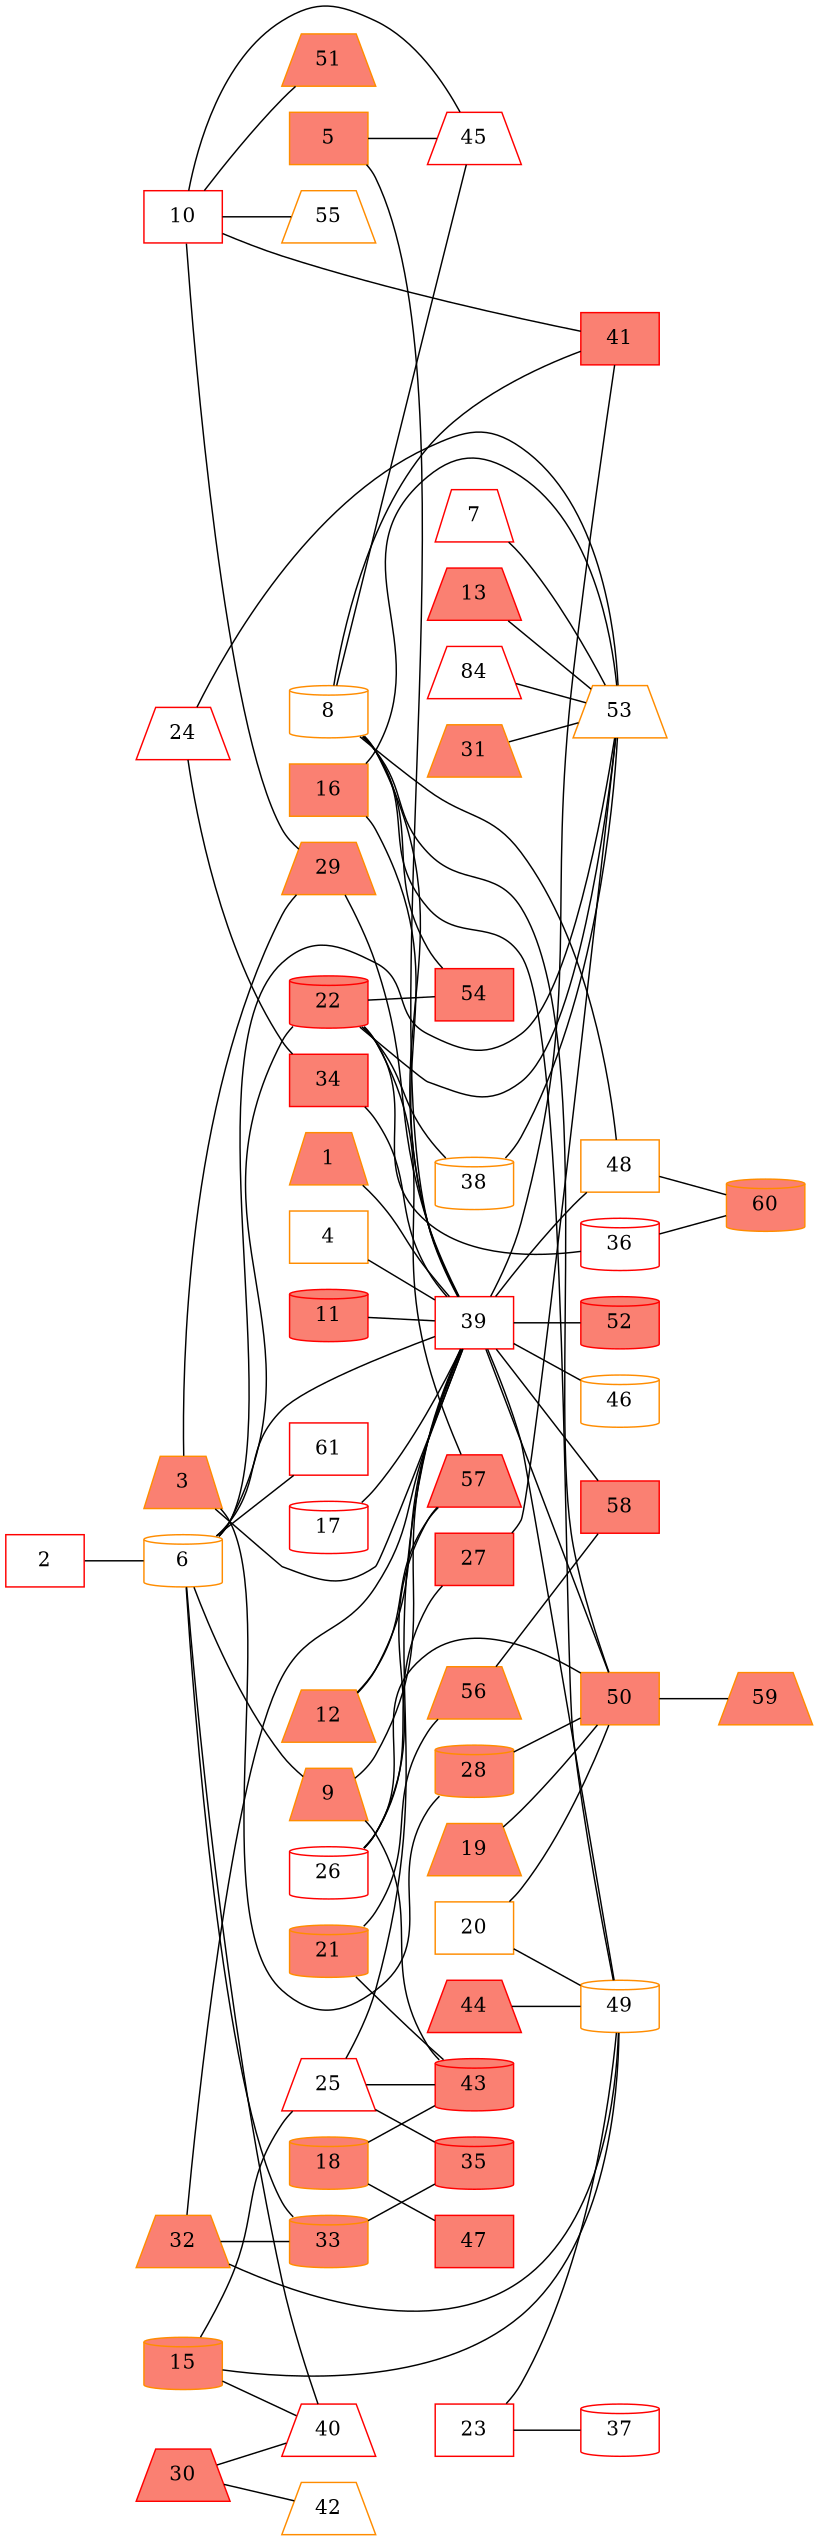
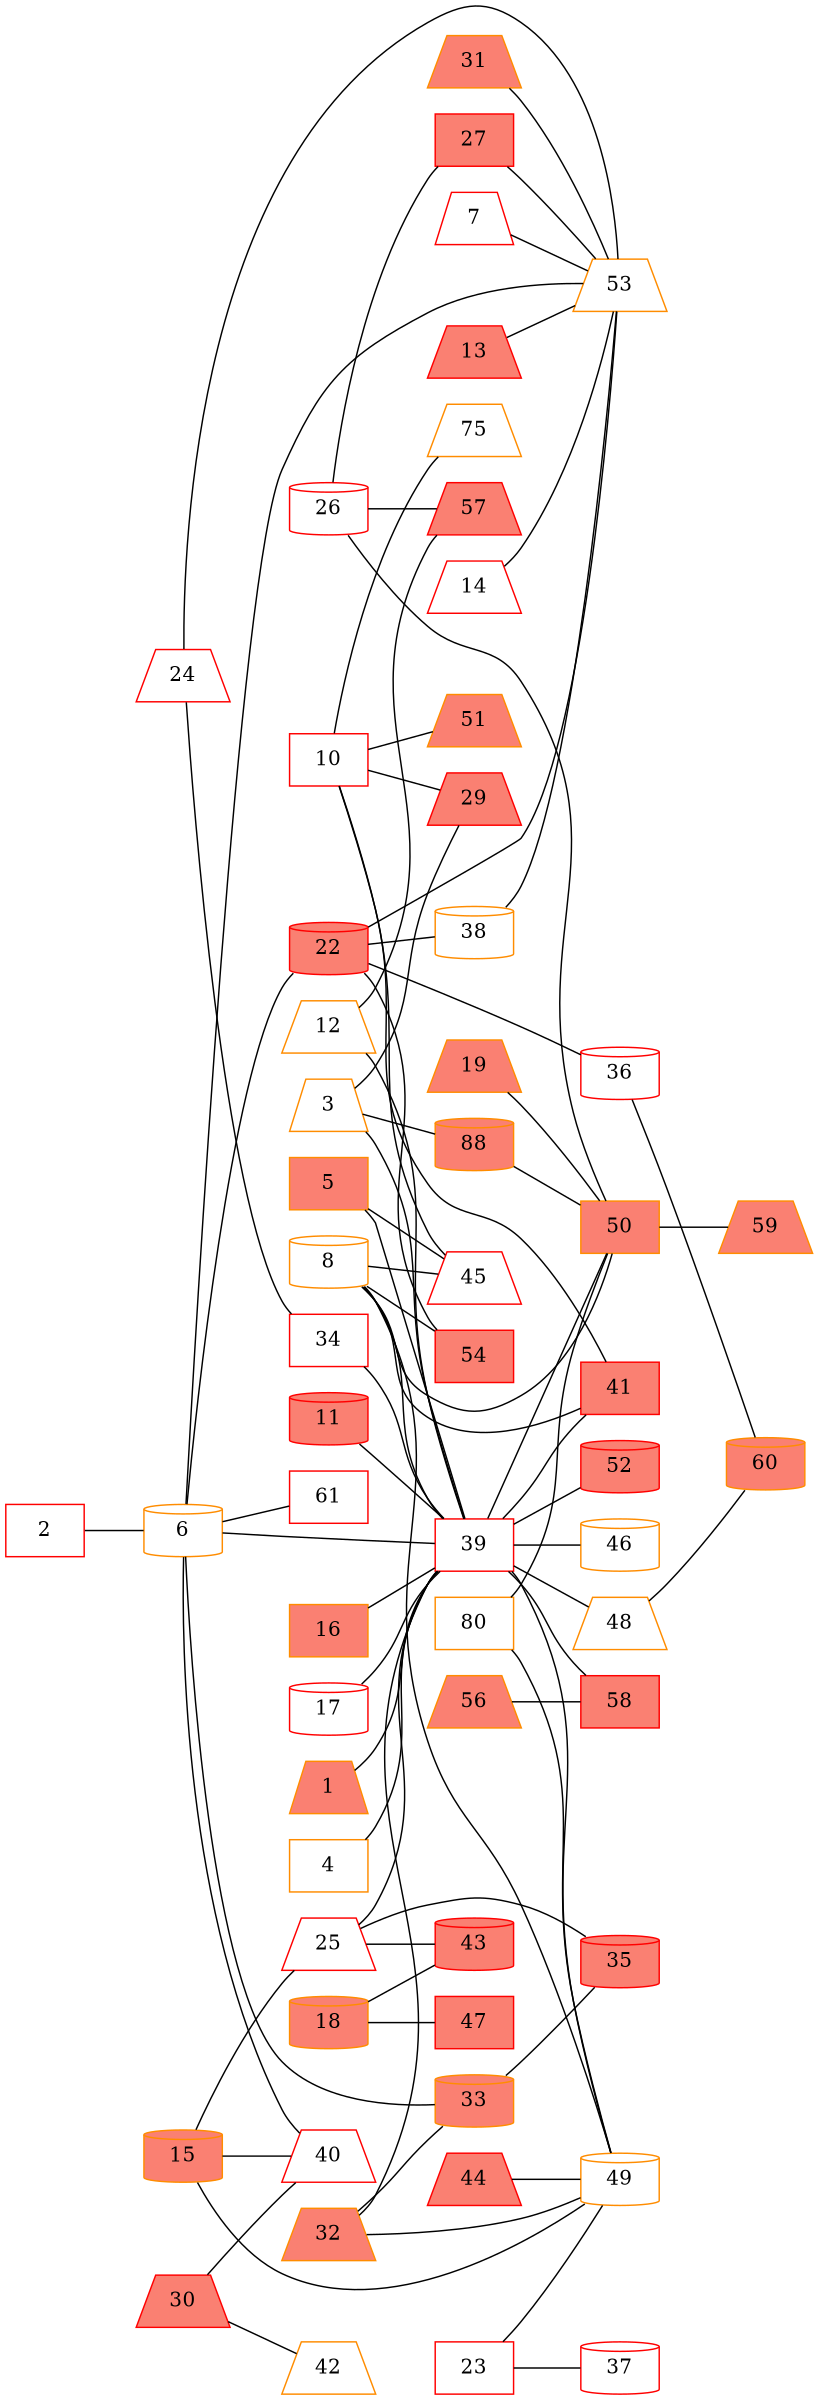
node "55": label "55" -> "75"
edge "53" -- "16": removed
node "84": label "84" -> "14"
node "29": color darkorange -> red
edge "8" -- "48": removed
edge "29" -- "39": removed
node "34": fillcolor salmon -> white
node "48": shape box -> trapezium
edge "22" -- "57": removed
node "3": fillcolor salmon -> white
node "12": fillcolor salmon -> white
node "28": label "28" -> "88"
node "9": removed
node "20": label "20" -> "80"
node "21": removed
